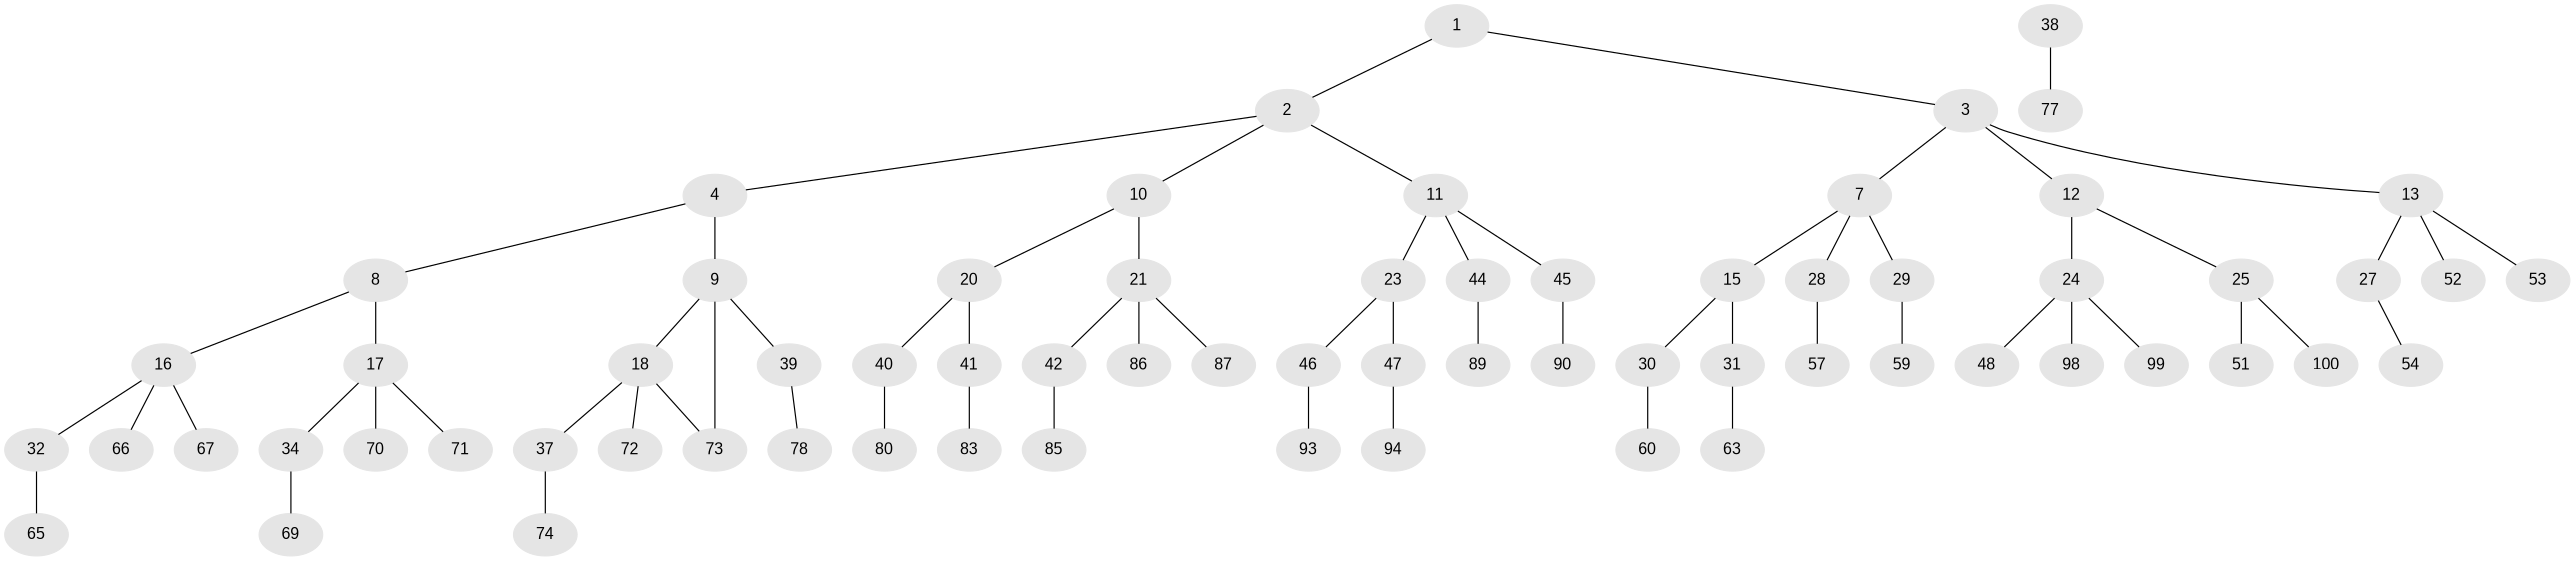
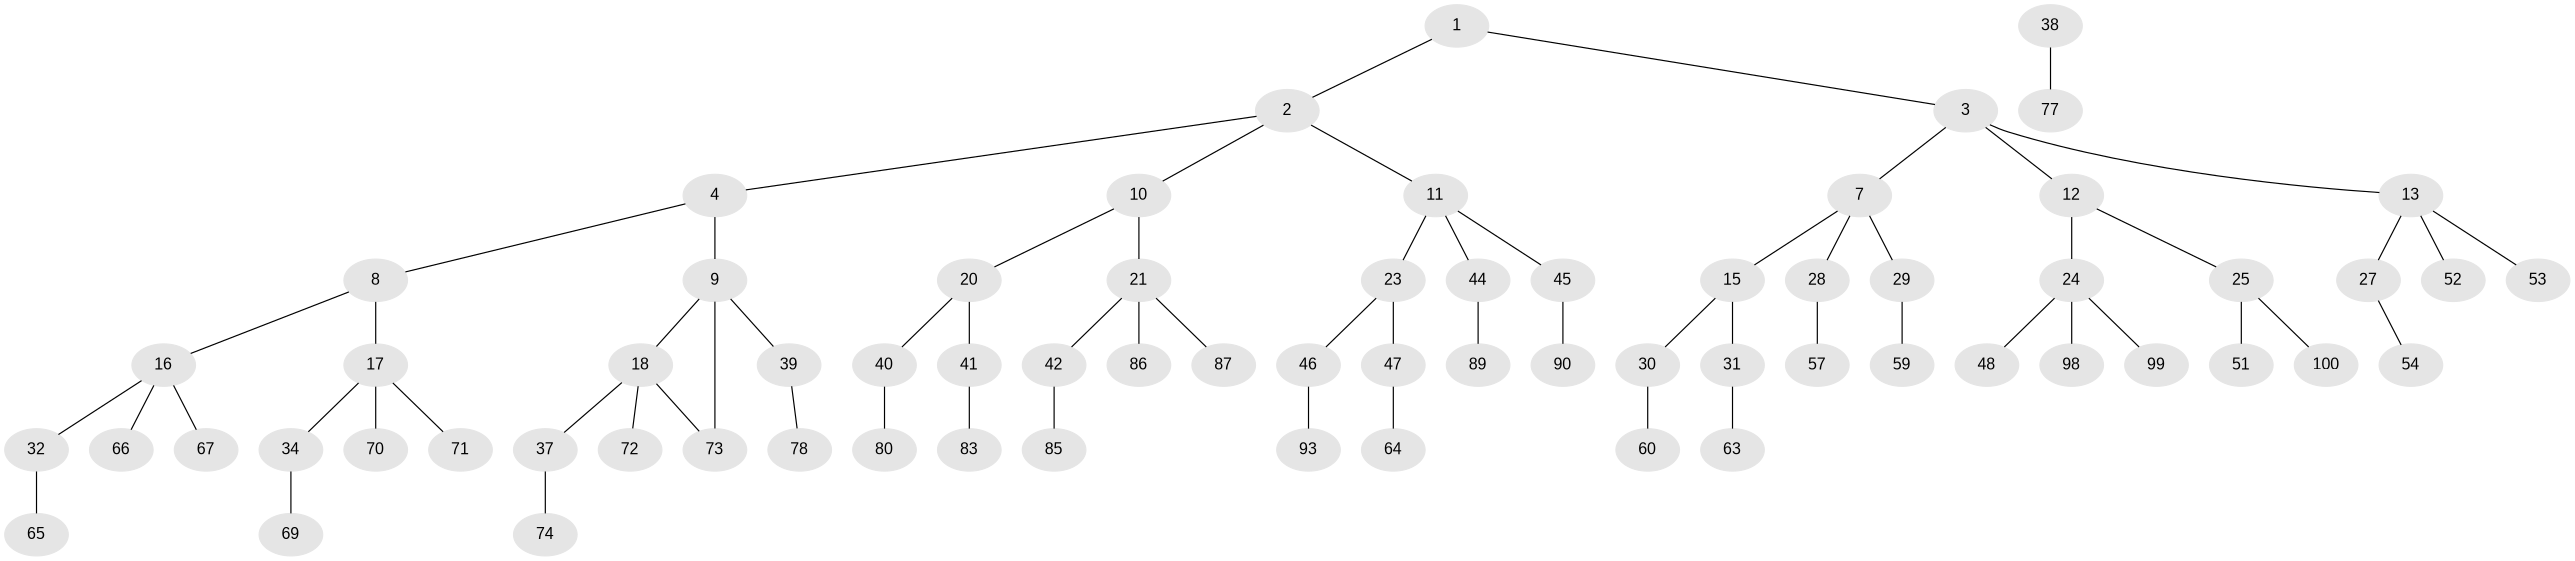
node "94": label "94" -> "64"
